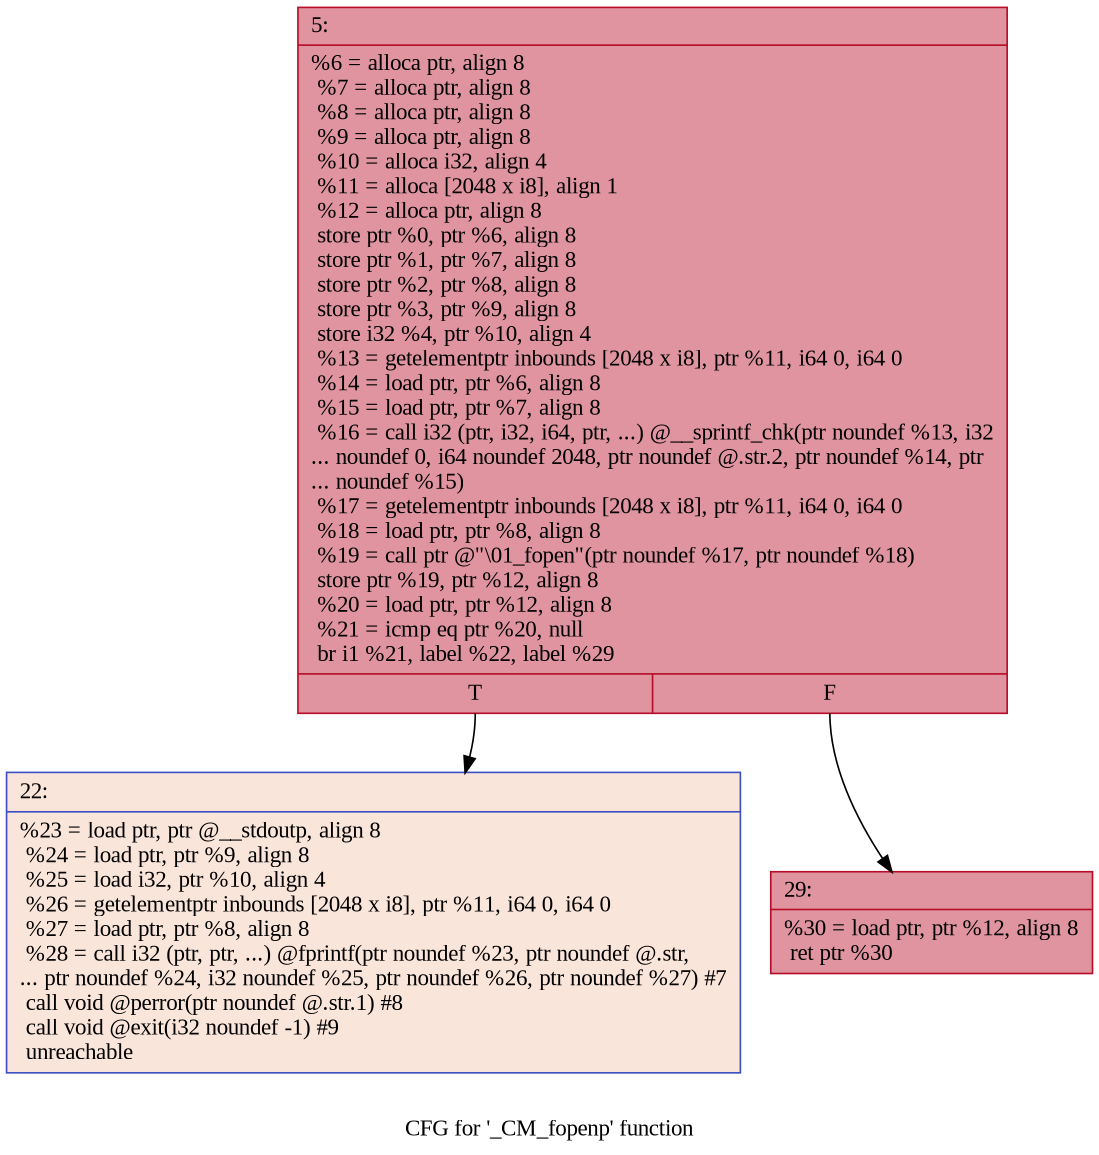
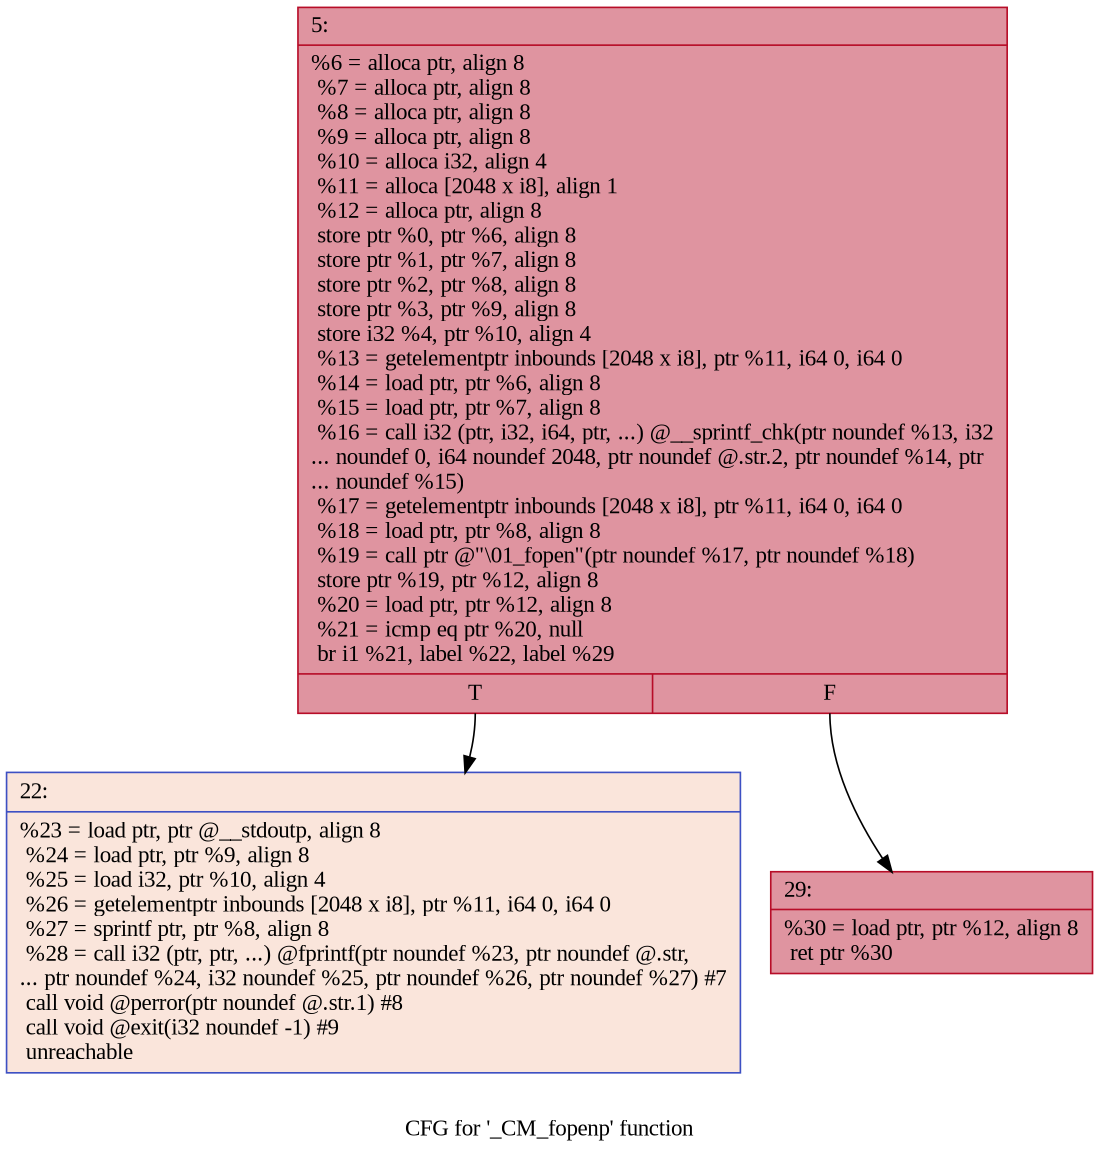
node "22:": text "%27 = load ptr, ptr %8, align 8" -> "%27 = sprintf ptr, ptr %8, align 8"
